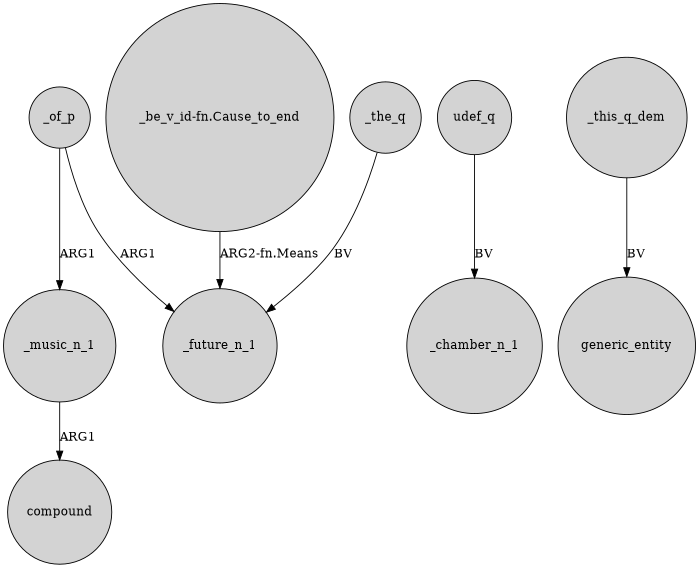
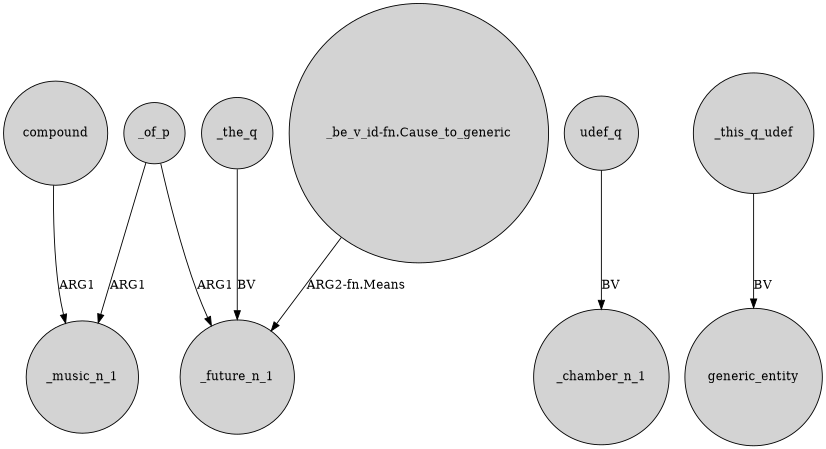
node "_be_v_id-fn.Cause_to_end": label "_be_v_id-fn.Cause_to_end" -> "_be_v_id-fn.Cause_to_generic"
node "_this_q_dem": label "_this_q_dem" -> "_this_q_udef"
edge "_music_n_1" -> "compound": reversed
